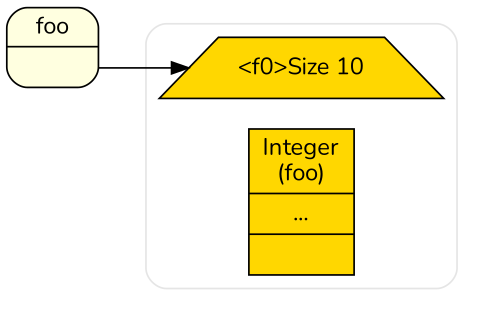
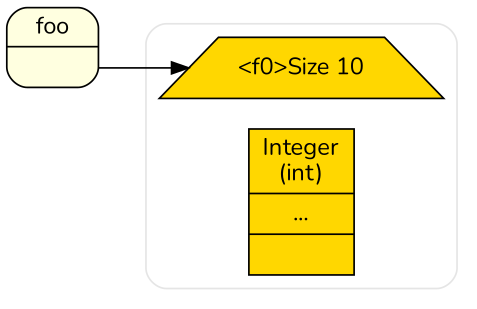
node "Integer": text "(foo)" -> "(int)"
